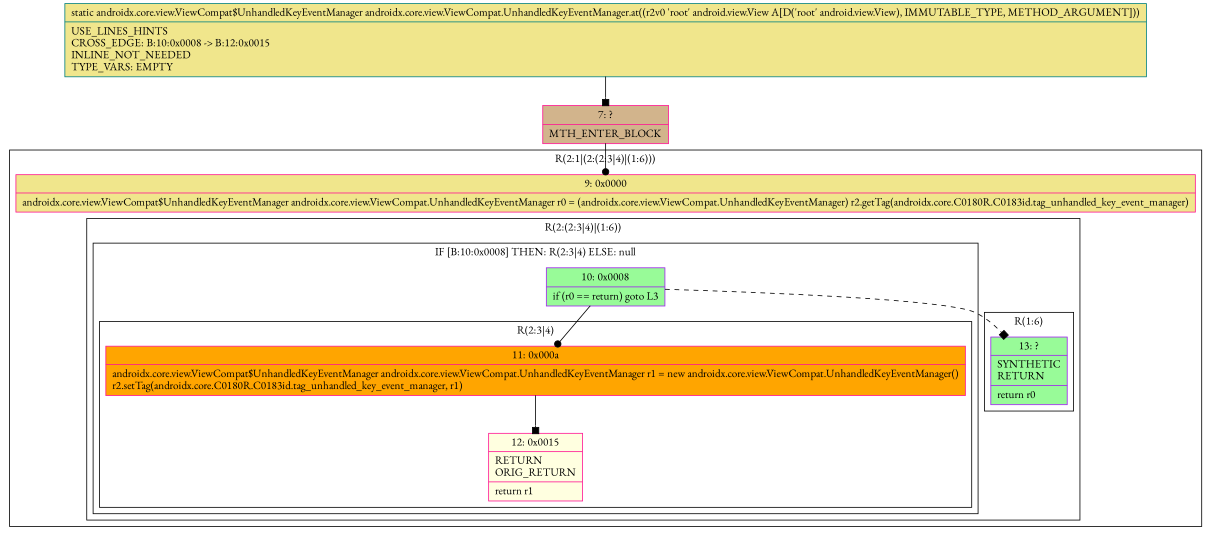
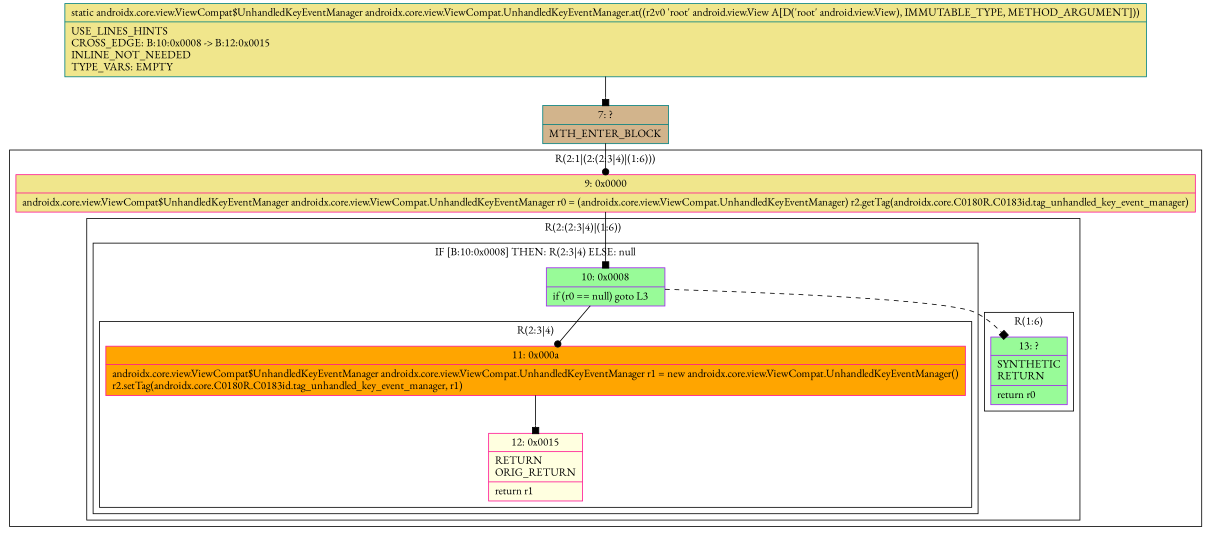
node "7: ?": color deeppink -> teal
edge "9: 0x0000" -> "10: 0x0008": added
node "10: 0x0008": text "if (r0 == return) goto L3" -> "if (r0 == null) goto L3"
